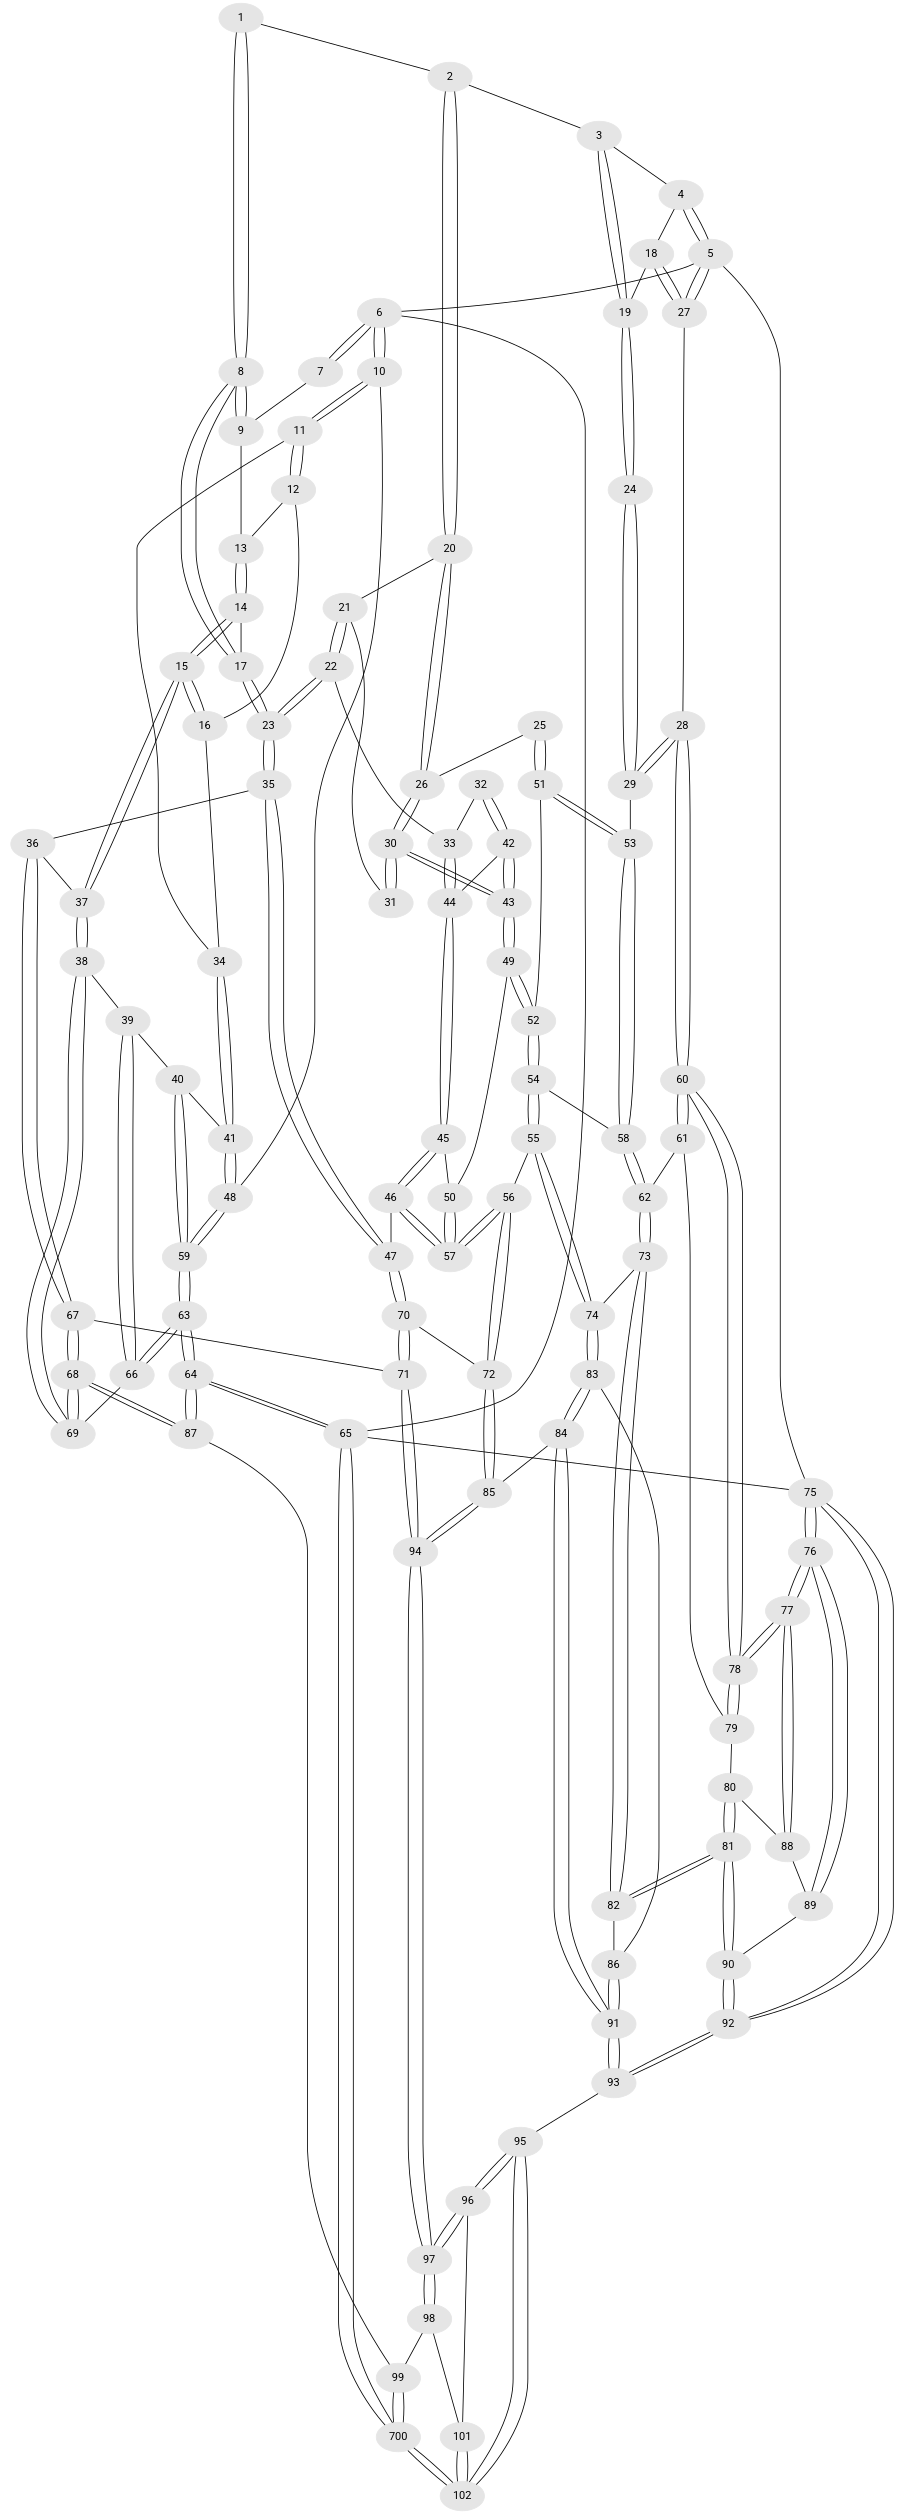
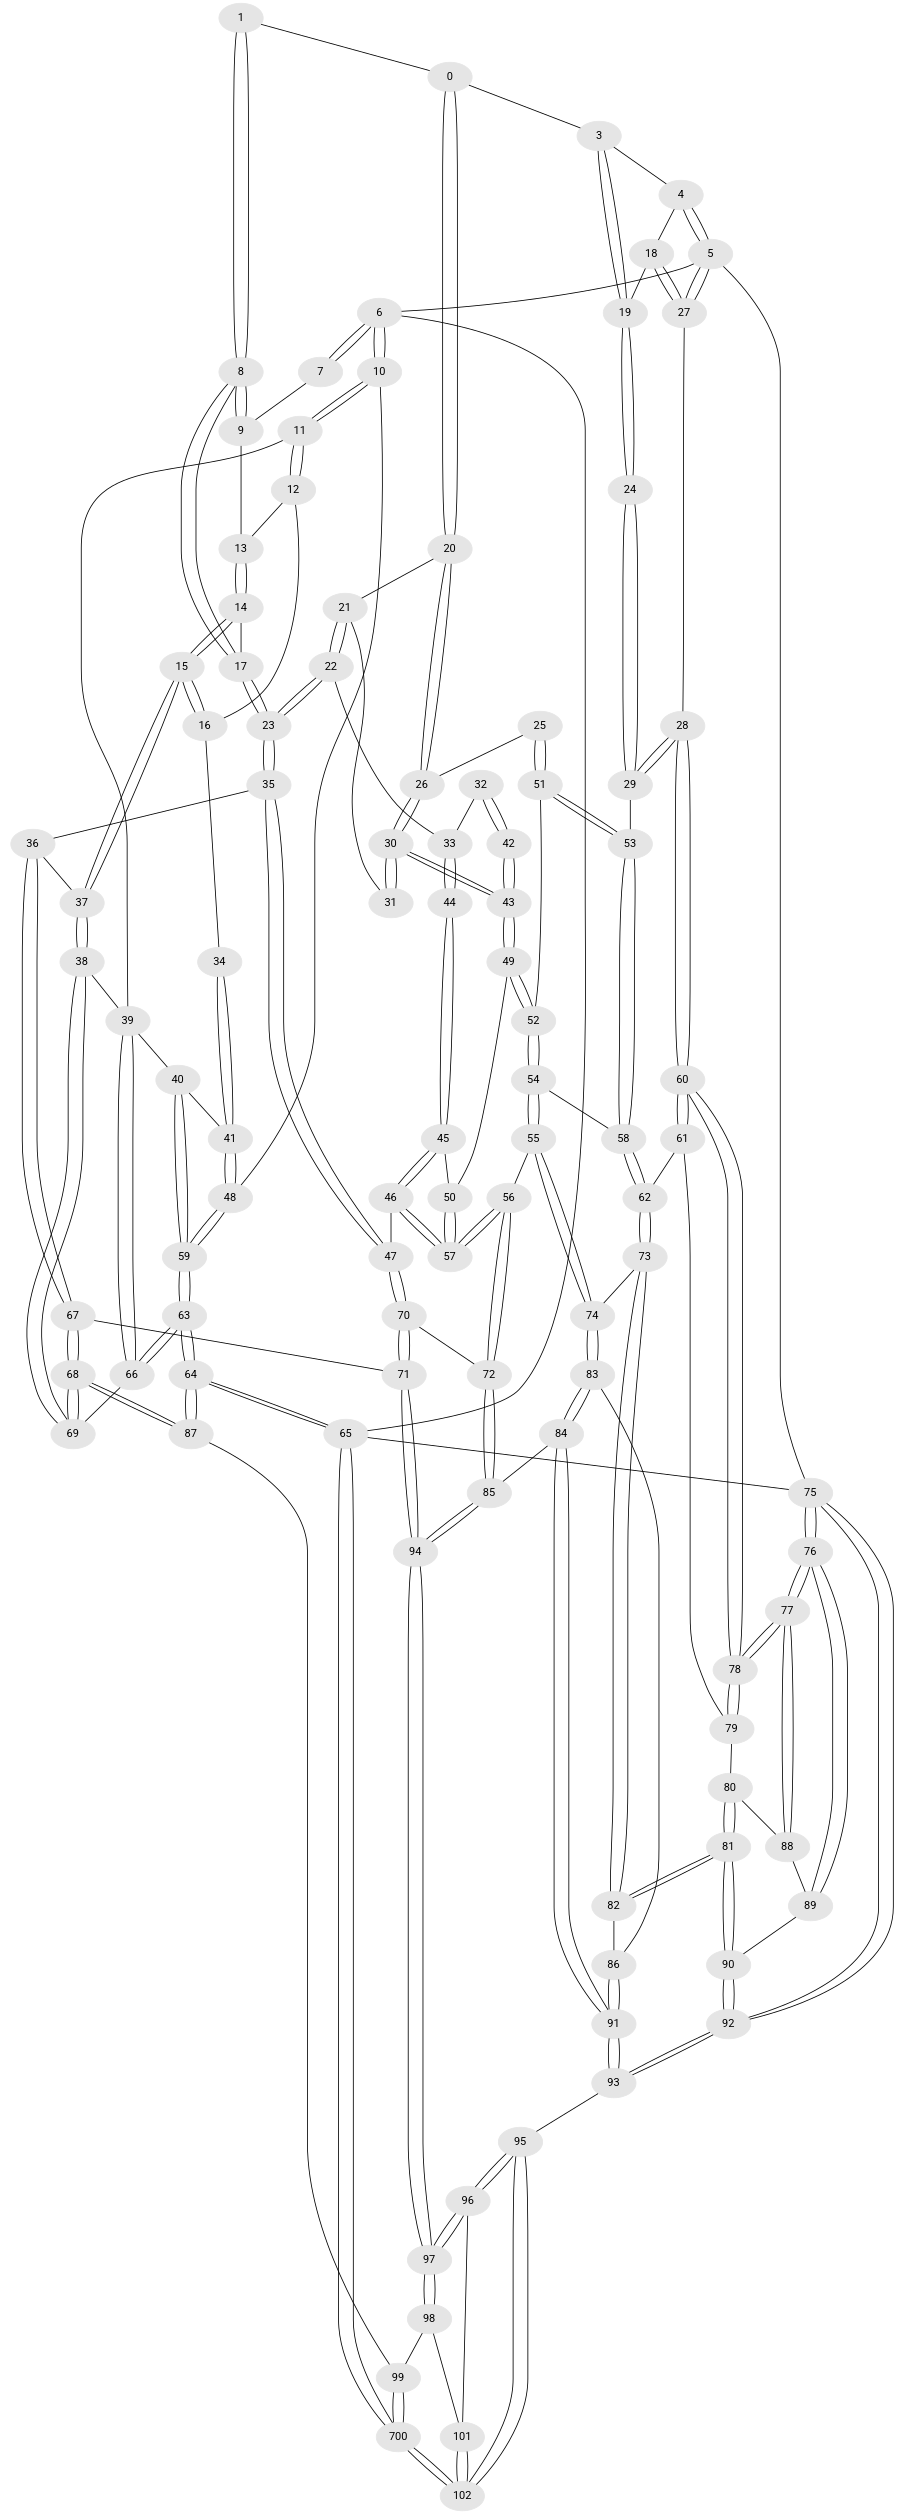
node "2": label "2" -> "0"
edge "11" -- "34": now "11" -- "39"
edge "42" -- "44": removed
